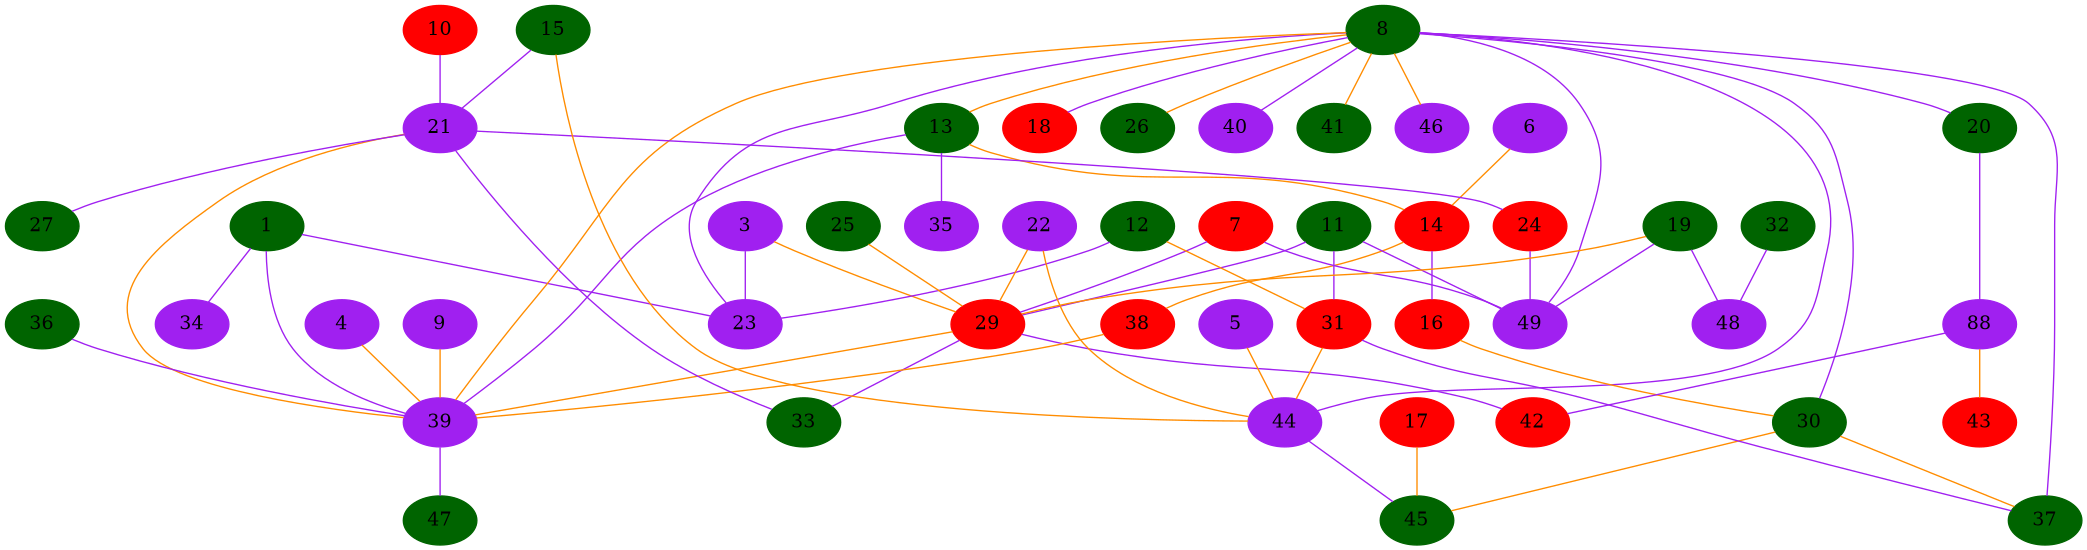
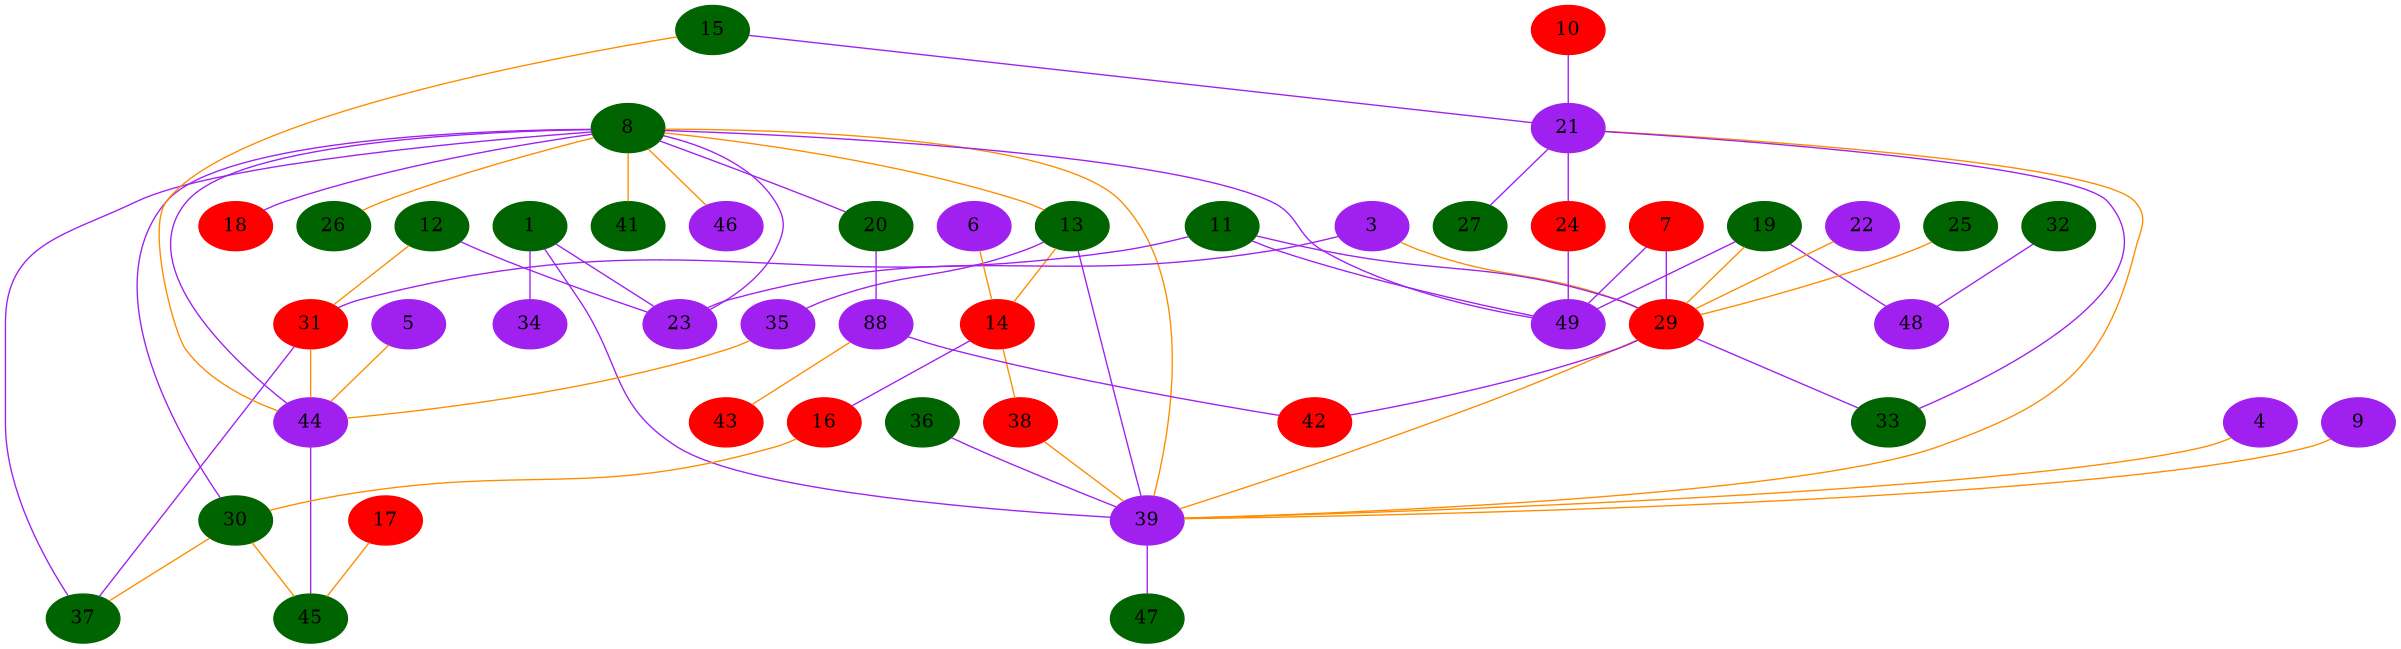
node "40": removed
edge "22" -- "44": now "35" -- "44"
